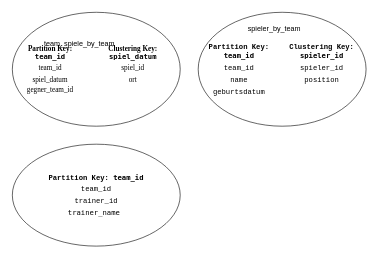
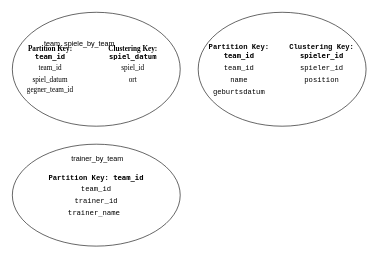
node "spieler_by_team": removed
node "trainer_by_team": added
